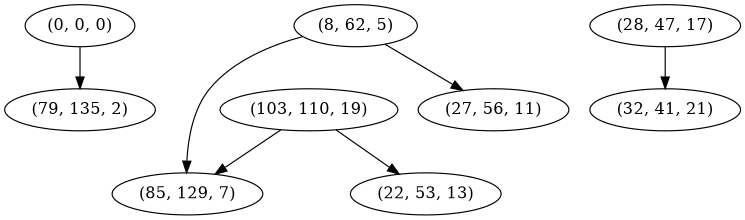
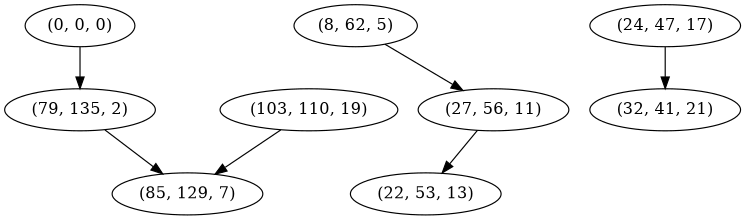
node "(28, 47, 17)": label "(28, 47, 17)" -> "(24, 47, 17)"
edge "(8, 62, 5)" -> "(85, 129, 7)": now "(79, 135, 2)" -> "(85, 129, 7)"
edge "(103, 110, 19)" -> "(22, 53, 13)": now "(27, 56, 11)" -> "(22, 53, 13)"
